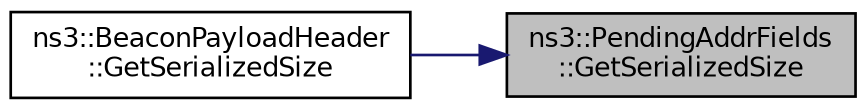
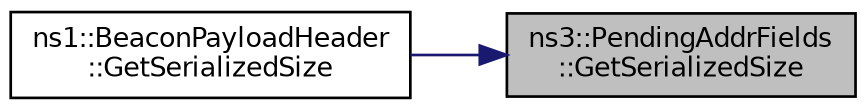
node "ns3::BeaconPayloadHeader ::GetSerializedSize": label "ns3::BeaconPayloadHeader ::GetSerializedSize" -> "ns1::BeaconPayloadHeader ::GetSerializedSize"
